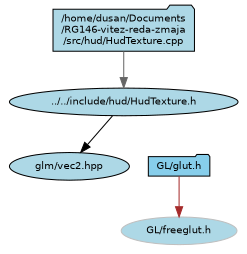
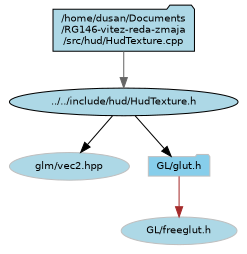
edge "../../include/hud/HudTexture.h" -> "GL/glut.h": added
node "glm/vec2.hpp": color black -> grey75
node "GL/glut.h": color black -> grey75
